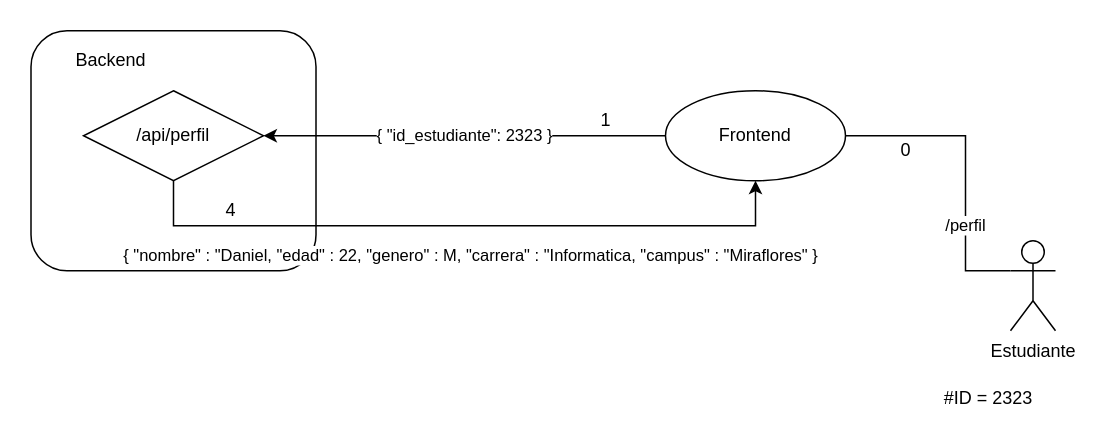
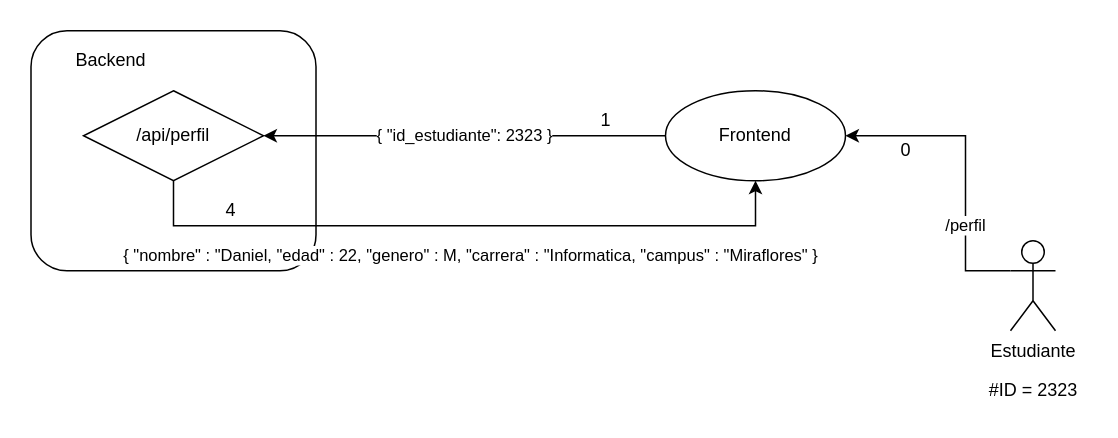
edge "Frontend" -- "Estudiante": arrowhead none -> classic
node "#ID = 2323": moved (988, 398) -> (1033, 391)
